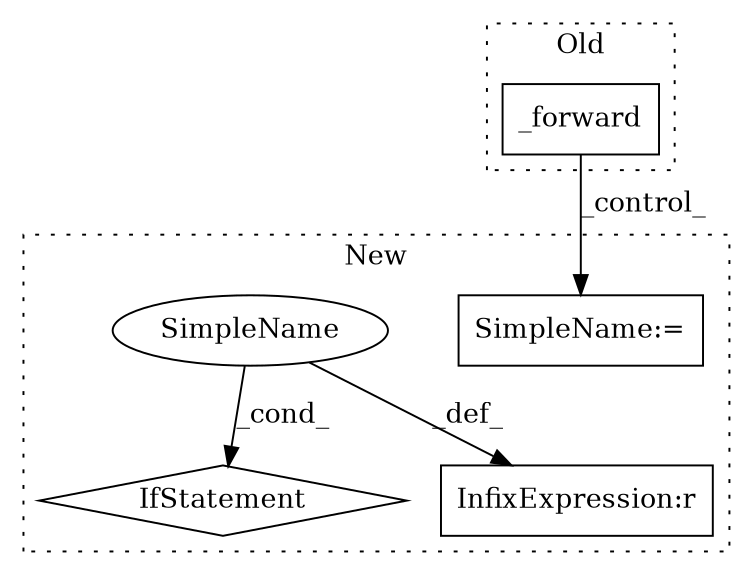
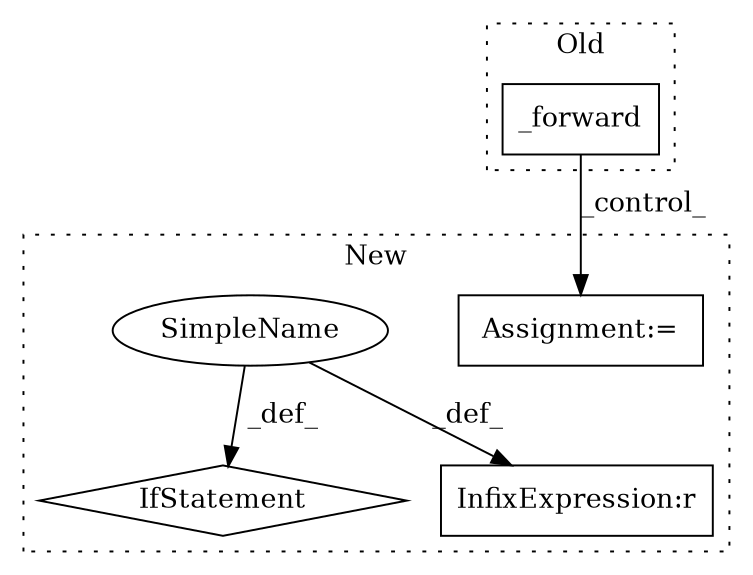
node "SimpleName:=": label "SimpleName:=" -> "Assignment:="
edge "SimpleName" -> "IfStatement": label "_cond_" -> "_def_"
